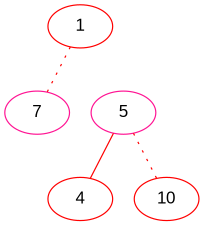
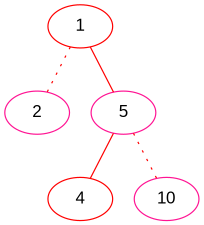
edge "1" -- "5": added
node "7": label "7" -> "2"
node "10": color red -> deeppink
